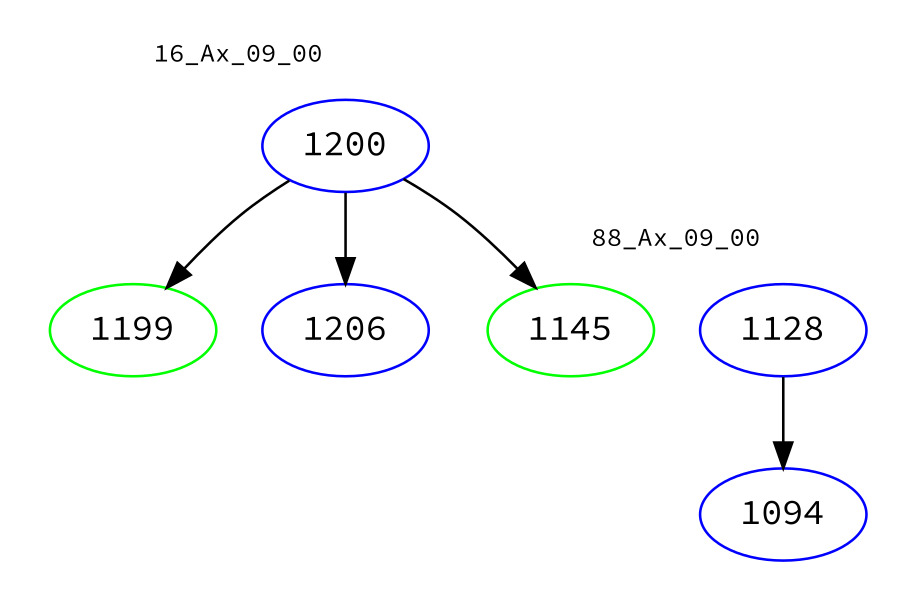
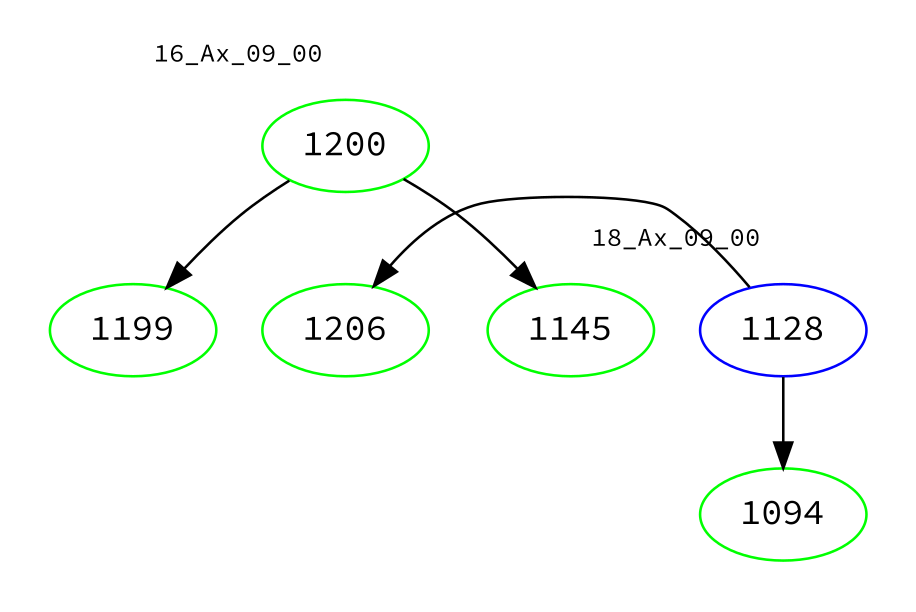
node "1200": color blue -> green
edge "1200" -> "1206": now "1128" -> "1206"
cluster "88_Ax_09_00": label "88_Ax_09_00" -> "18_Ax_09_00"
node "1206": color blue -> green
node "1094": color blue -> green
